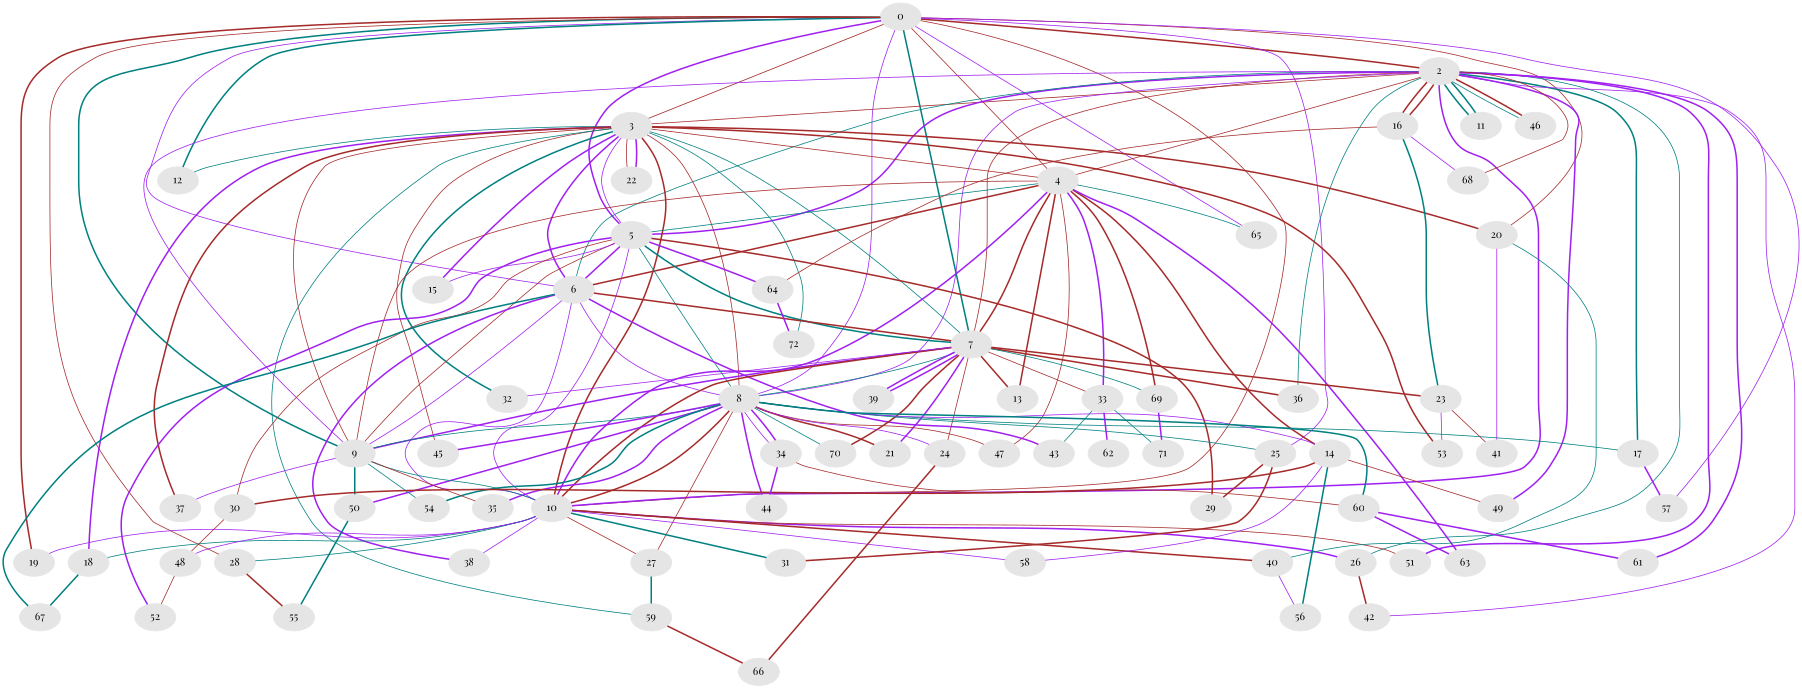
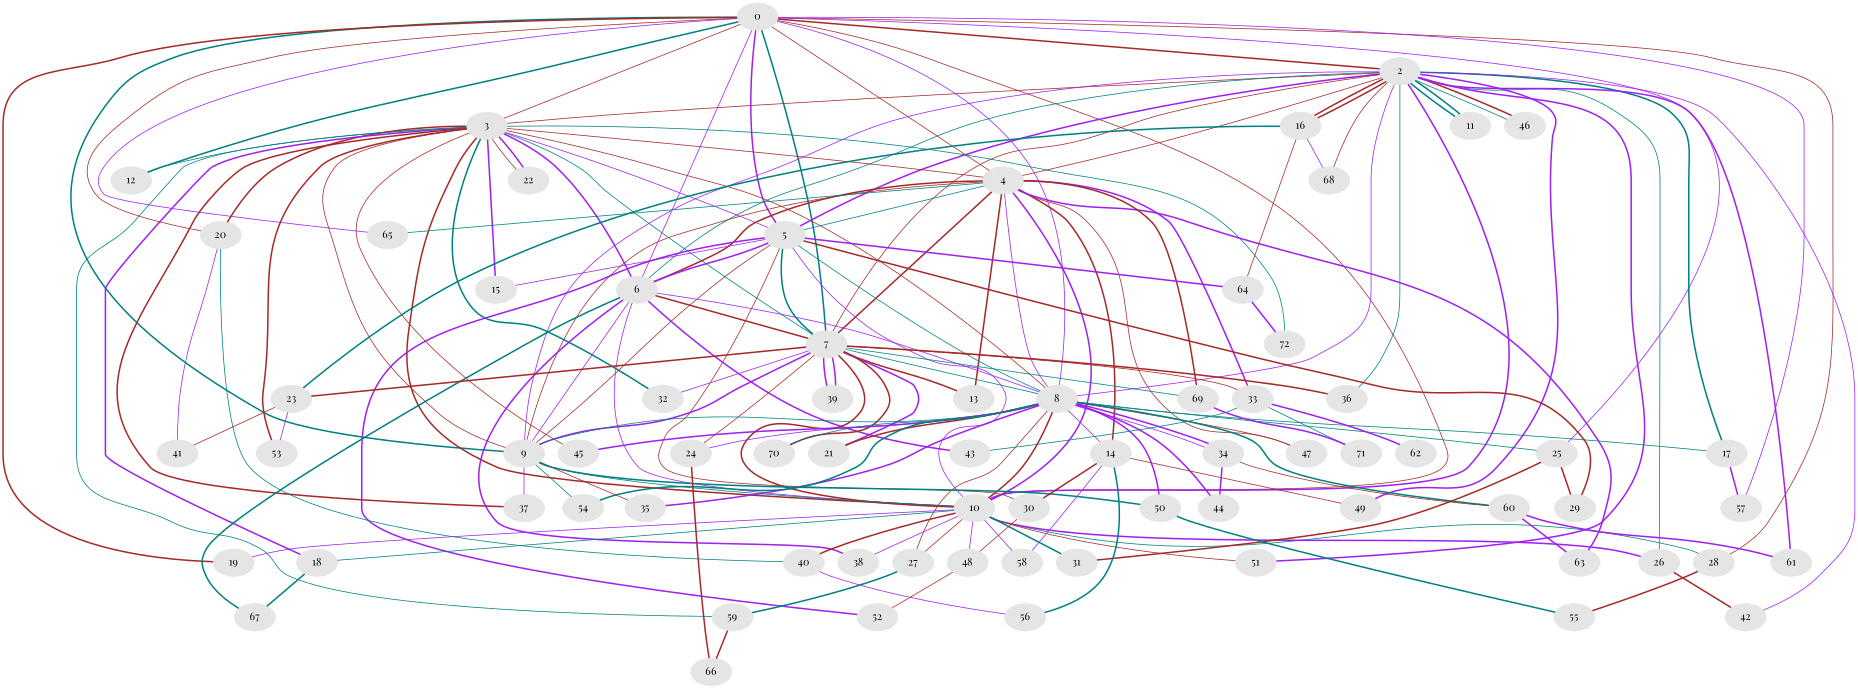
edge "4" -- "8": added
